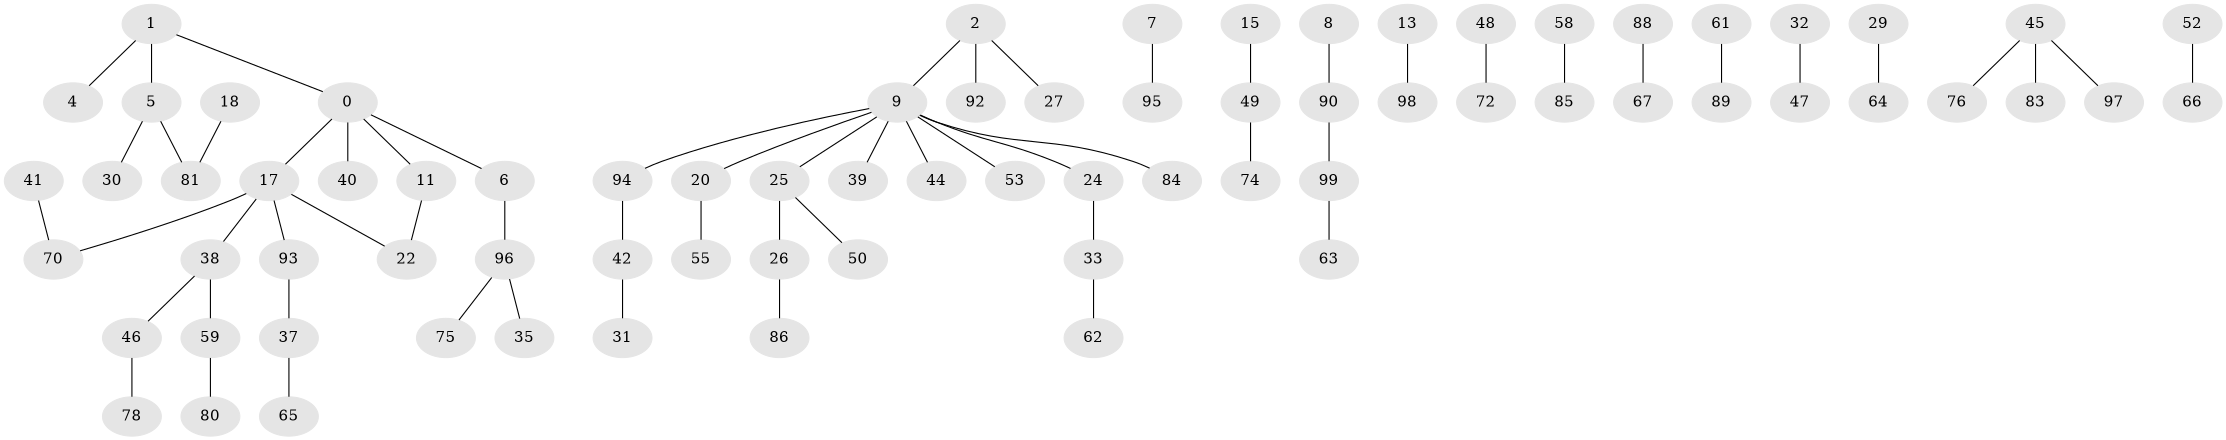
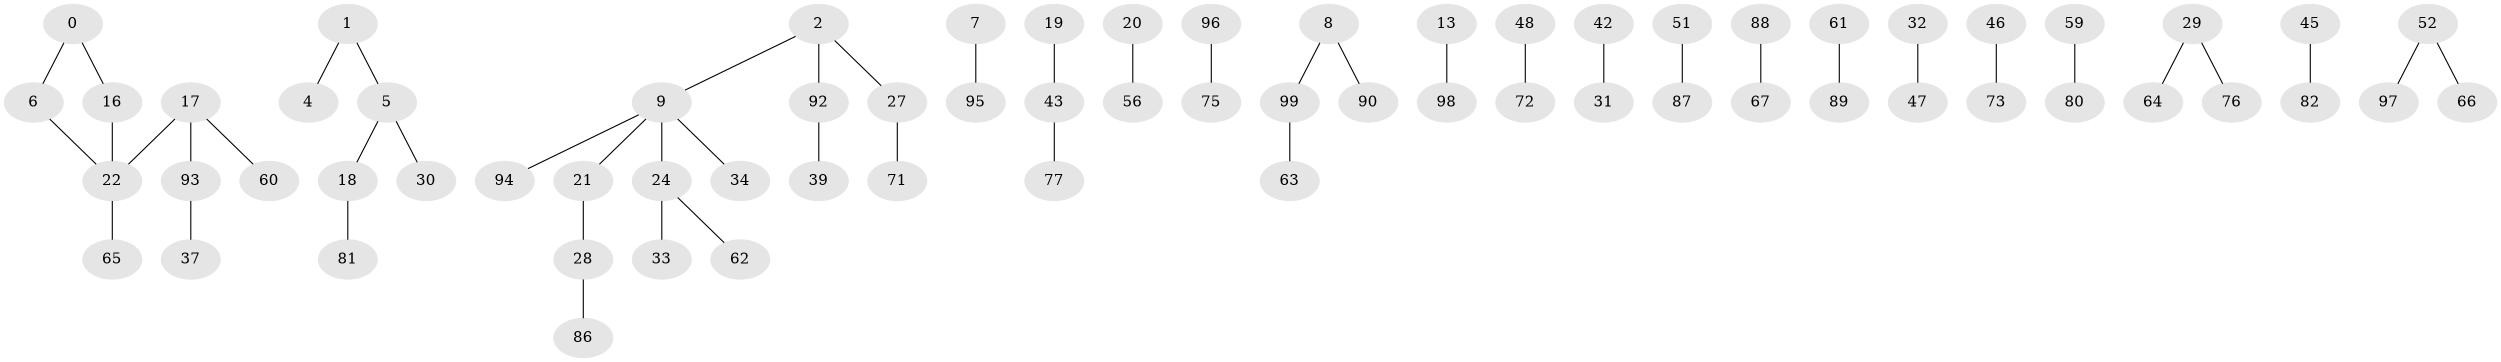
node "15": label "15" -> "19"
node "58": label "58" -> "51"
edge "1" -- "0": removed
edge "45" -- "76": now "29" -- "76"
edge "45" -- "97": now "52" -- "97"
node "49": label "49" -> "43"
node "85": label "85" -> "87"
node "83": label "83" -> "82"
edge "9" -- "20": removed
edge "5" -- "81": now "5" -- "18"
edge "0" -- "17": removed
edge "9" -- "39": now "92" -- "39"
edge "90" -- "99": now "8" -- "99"
node "41": removed
node "40": removed
node "11": label "11" -> "16"
node "25": label "25" -> "21"
node "71": added
node "44": removed
node "53": removed
node "84": label "84" -> "34"
node "74": label "74" -> "77"
edge "6" -- "96": now "6" -- "22"
edge "94" -- "42": removed
node "70": label "70" -> "60"
node "38": removed
node "55": label "55" -> "56"
node "26": label "26" -> "28"
node "50": removed
edge "33" -- "62": now "24" -- "62"
node "35": removed
edge "37" -- "65": now "22" -- "65"
node "78": label "78" -> "73"
